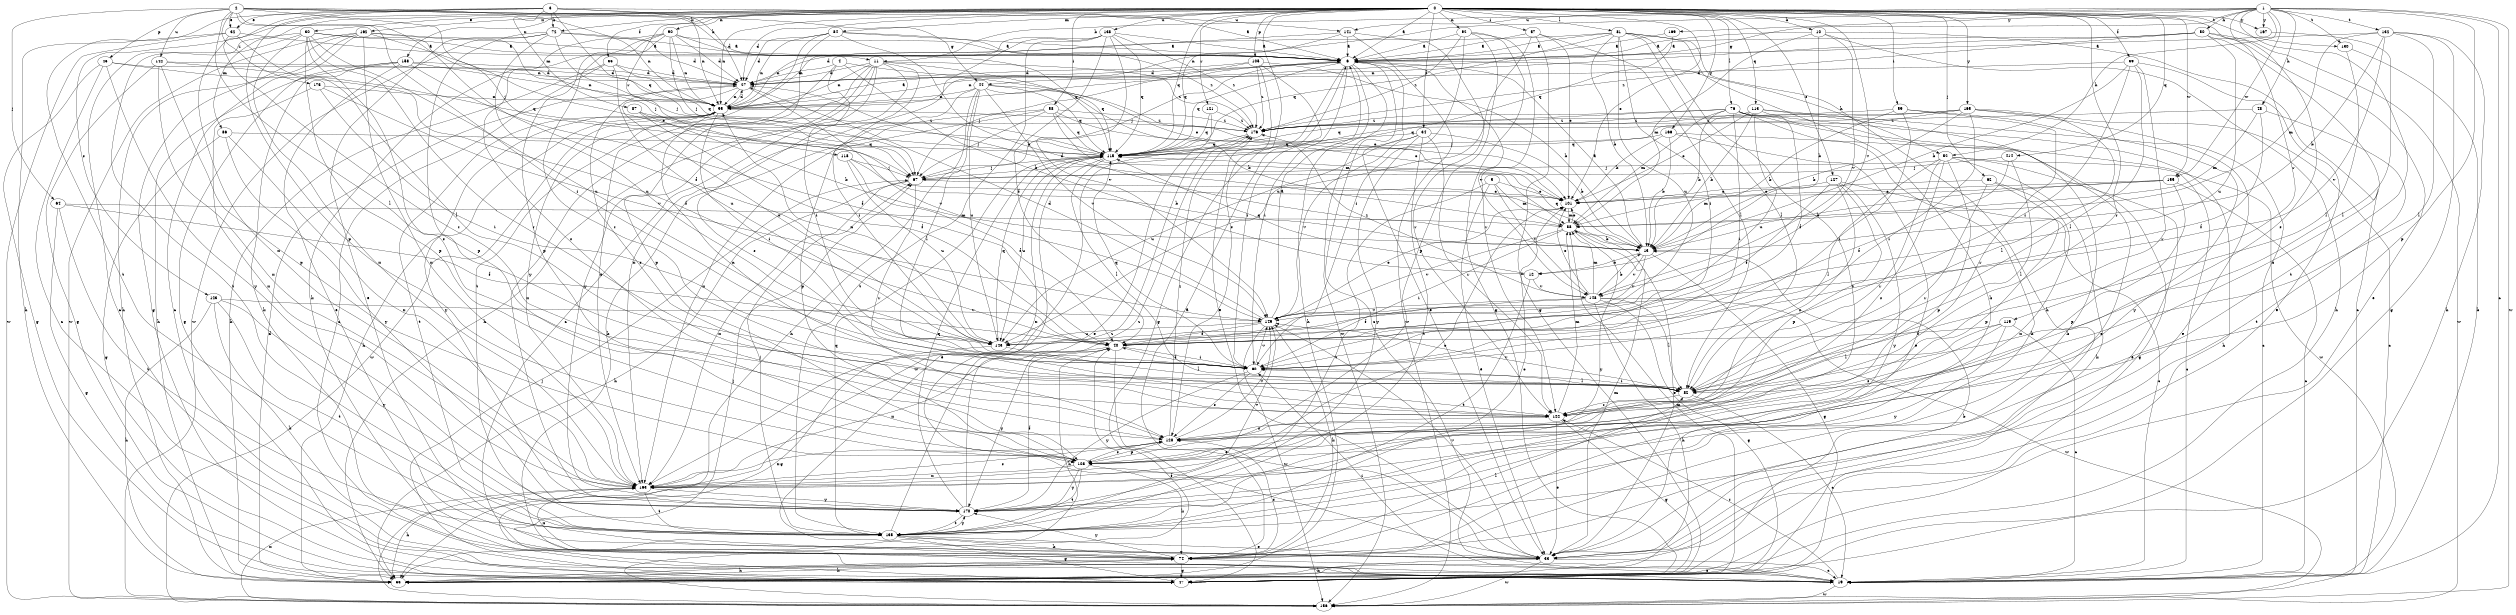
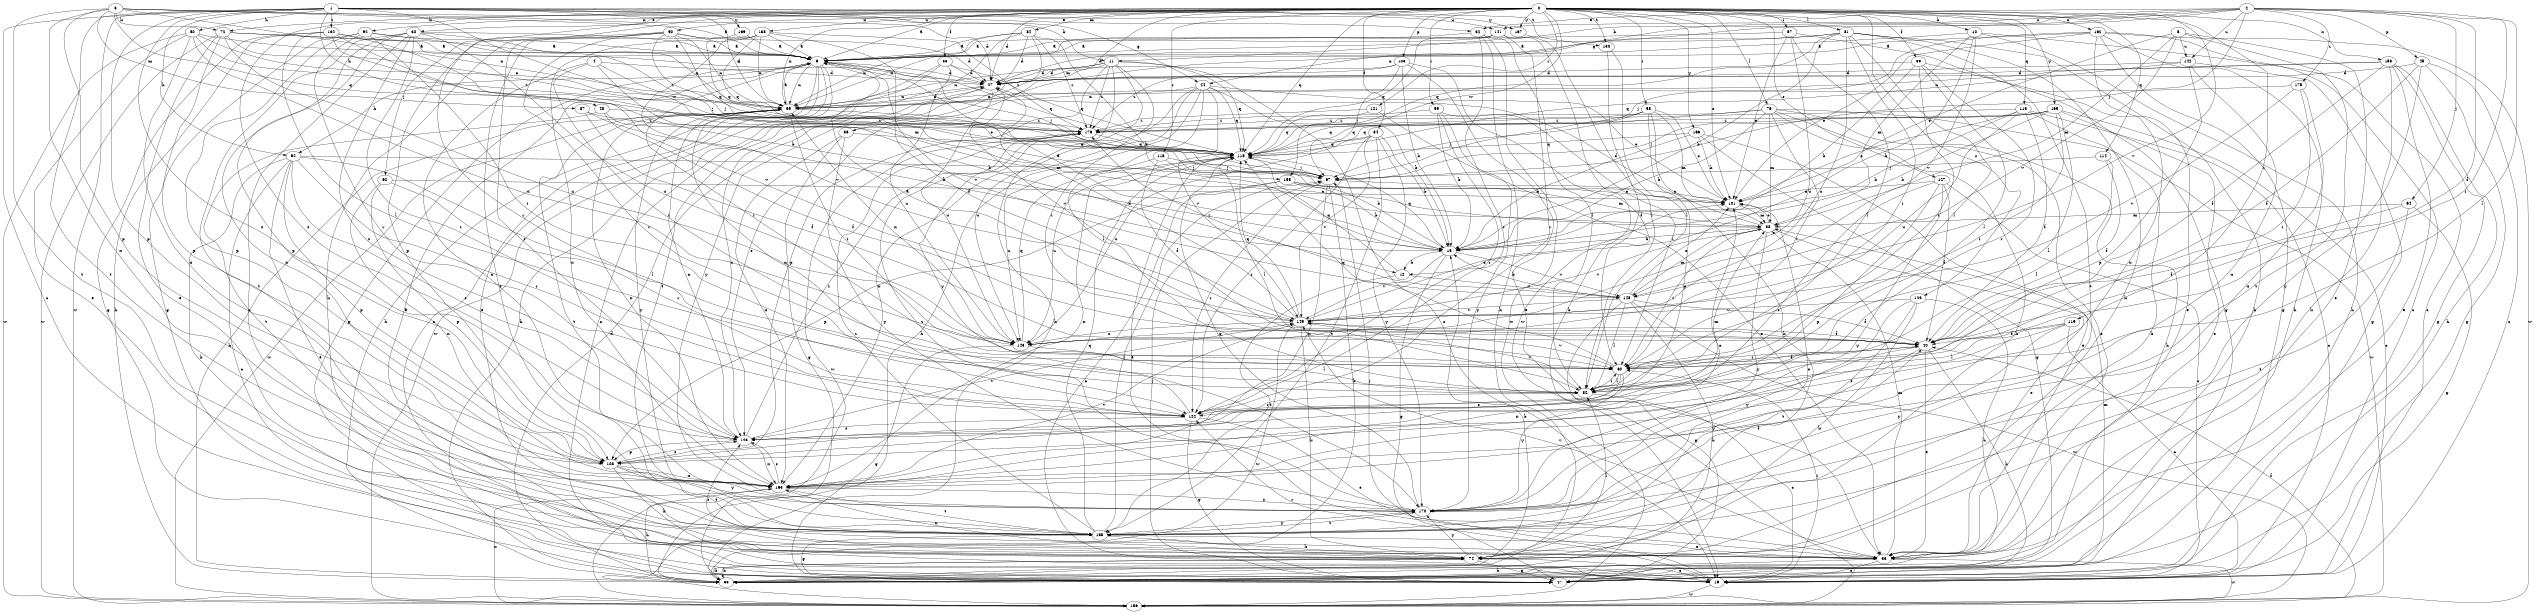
edge "5" -> "142": added, label "u"
node "414": label "414" -> "114"
edge "105" -> "60": label "i" -> "f"
edge "128" -> "95": added, label "n"
edge "149" -> "115": added, label "q"
